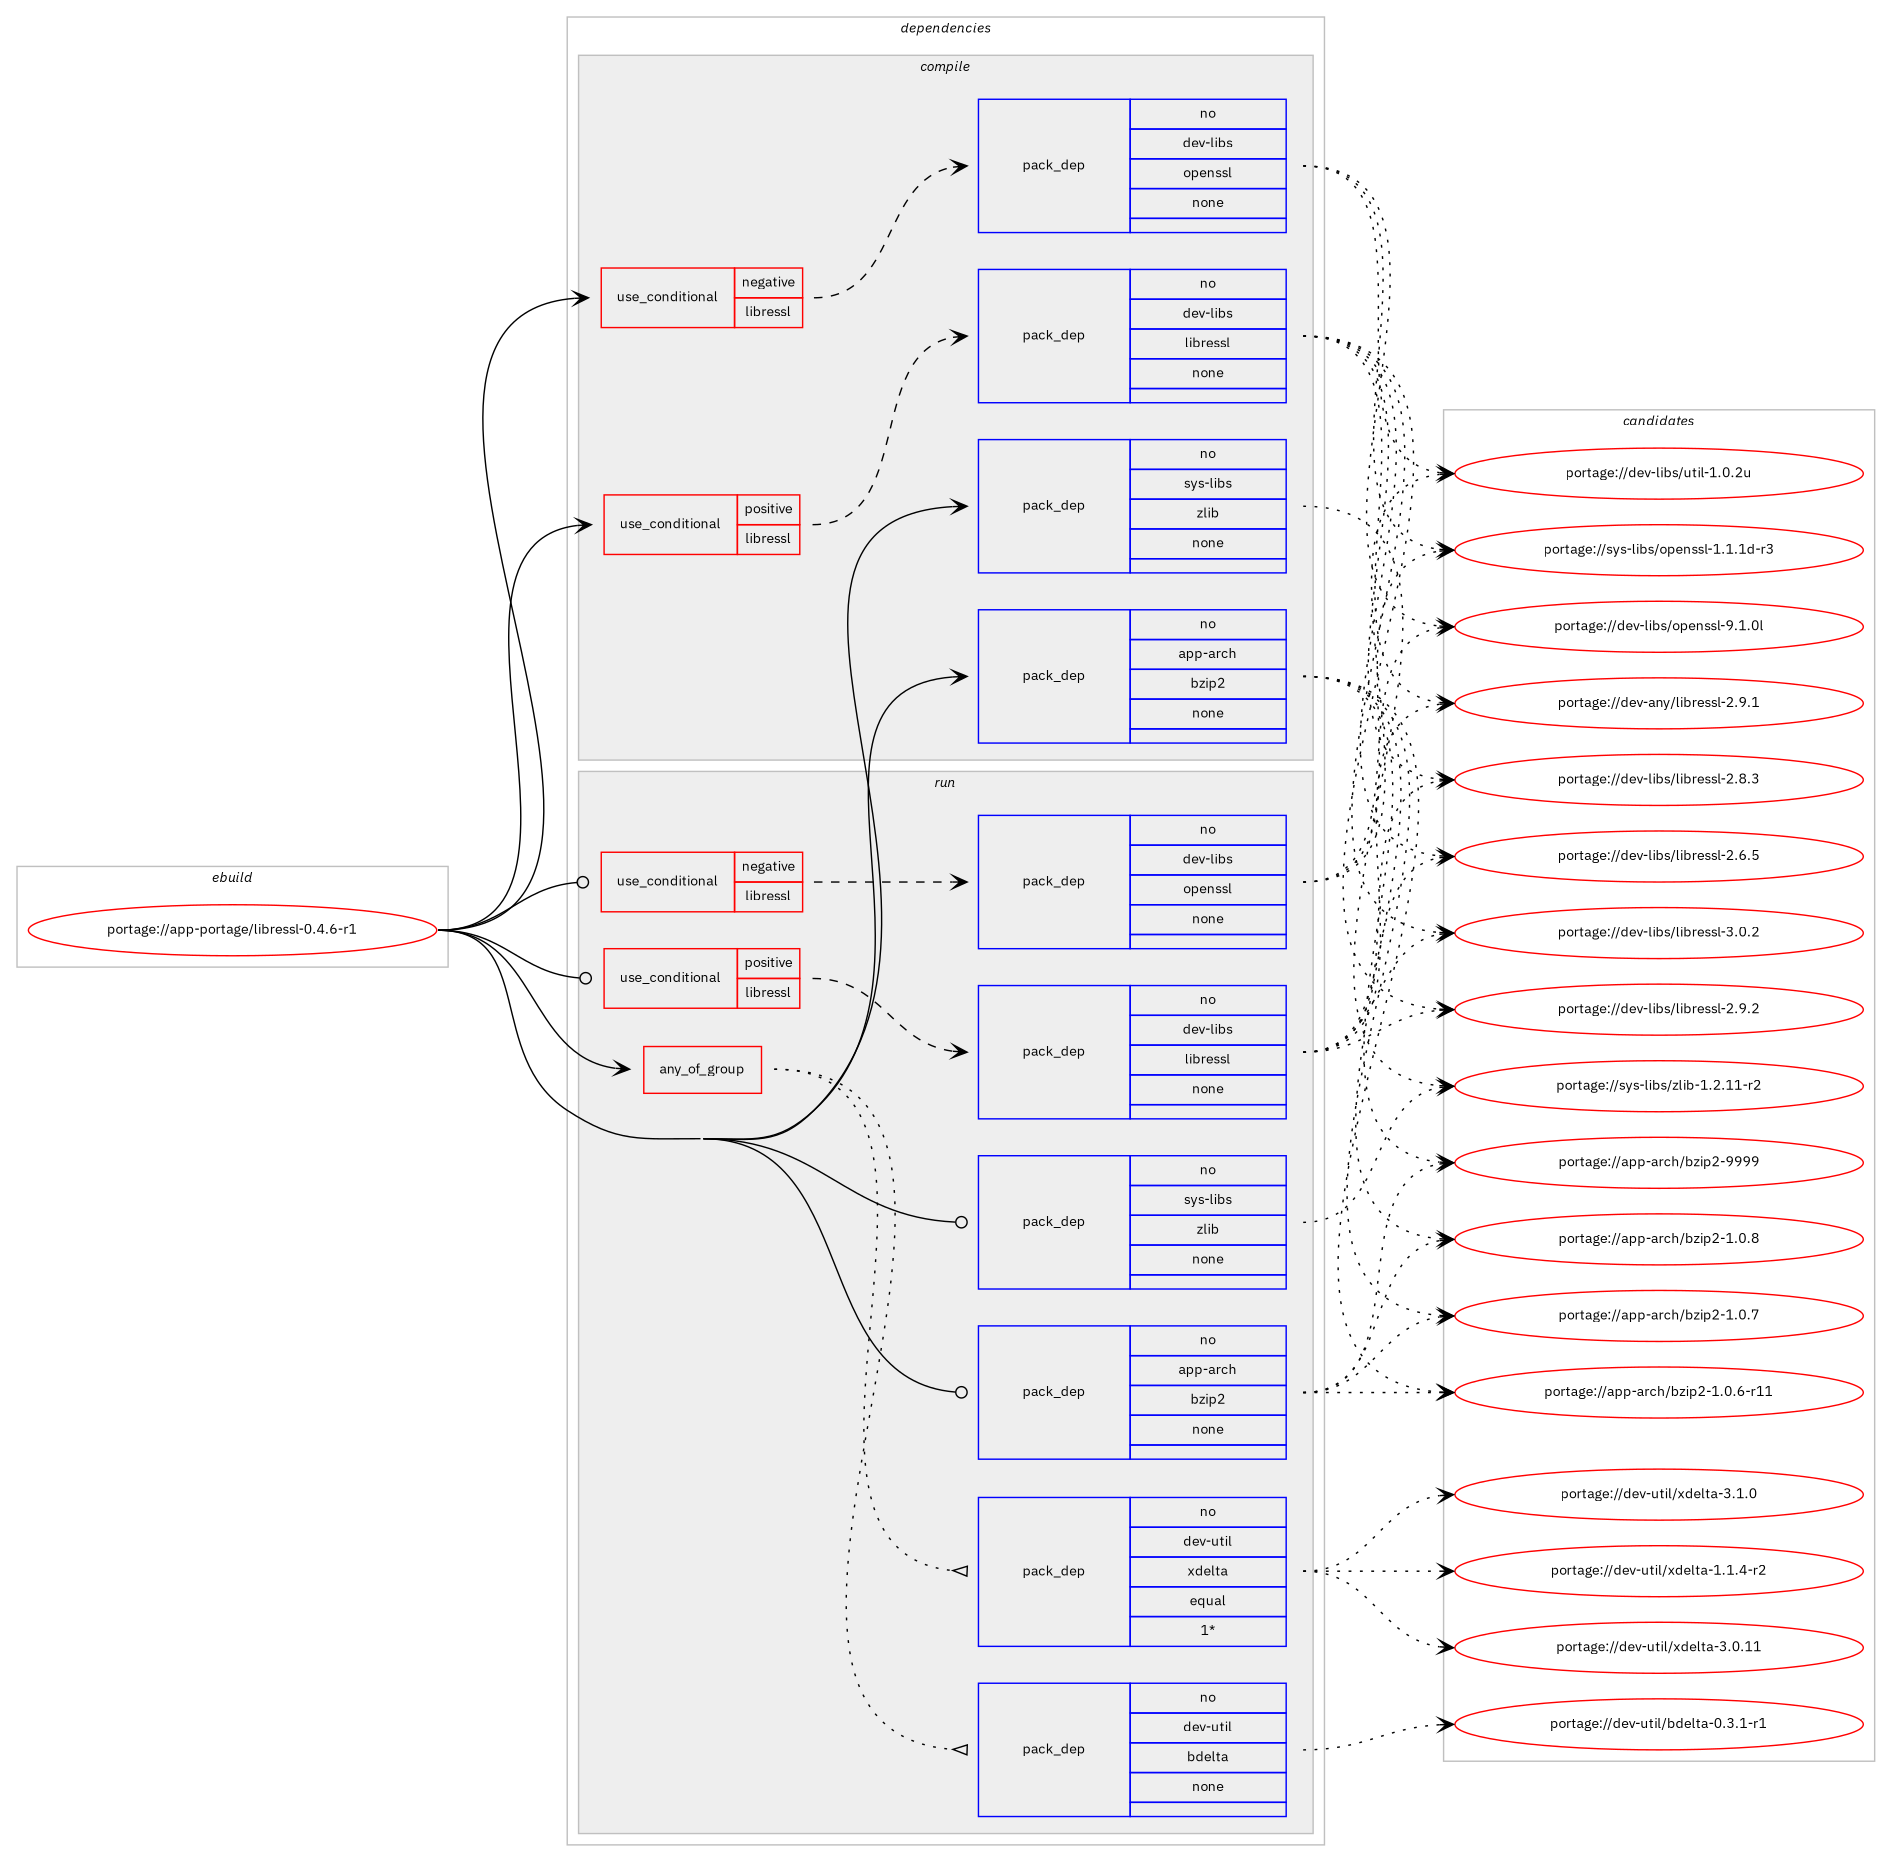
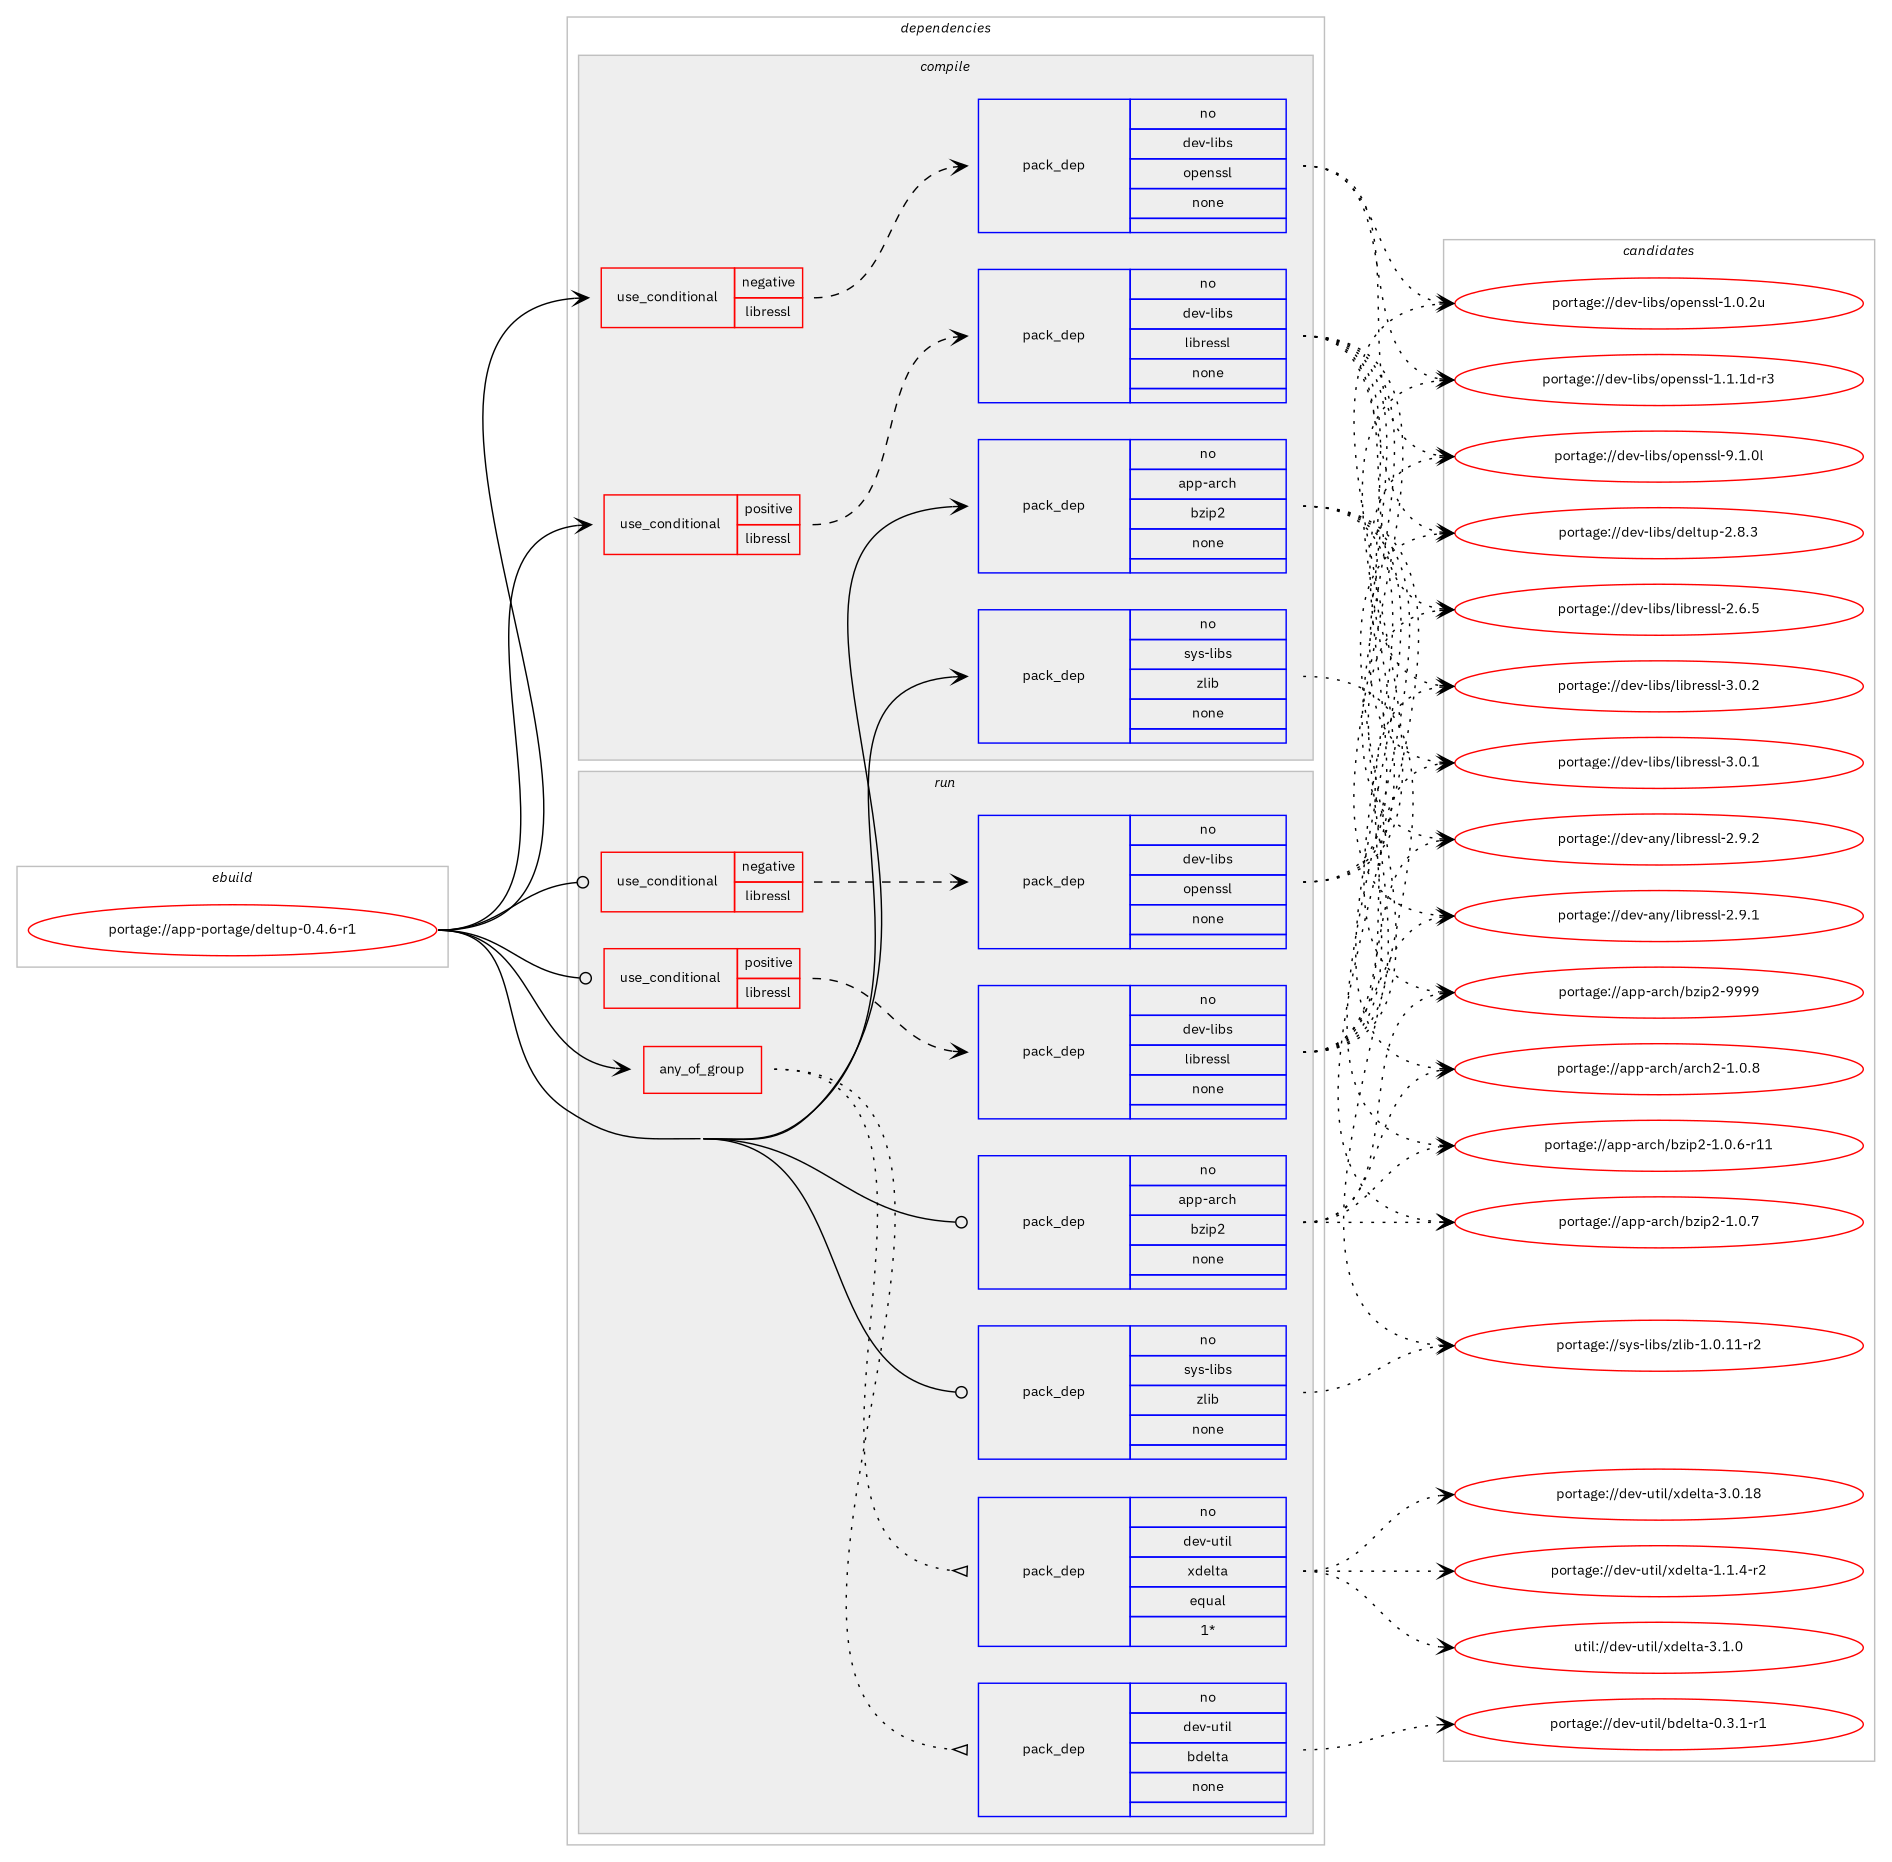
node "portage://dev-libs/util-1.0.2u": label "portage://dev-libs/util-1.0.2u" -> "portage://dev-libs/openssl-1.0.2u"
node "portage://sys-libs/openssl-1.1.1d-r3": label "portage://sys-libs/openssl-1.1.1d-r3" -> "portage://dev-libs/openssl-1.1.1d-r3"
node "portage://dev-libs/libressl-3.0.1": added
node "portage://dev-libs/libressl-2.8.3": label "portage://dev-libs/libressl-2.8.3" -> "portage://dev-libs/deltup-2.8.3"
node "portage://app-portage/libressl-0.4.6-r1": label "portage://app-portage/libressl-0.4.6-r1" -> "portage://app-portage/deltup-0.4.6-r1"
node "portage://dev-libs/libressl-2.9.2": label "portage://dev-libs/libressl-2.9.2" -> "portage://dev-any/libressl-2.9.2"
node "portage://sys-libs/zlib-1.2.11-r2": label "portage://sys-libs/zlib-1.2.11-r2" -> "portage://sys-libs/zlib-1.0.11-r2"
node "portage://app-arch/bzip2-1.0.8": label "portage://app-arch/bzip2-1.0.8" -> "portage://app-arch/arch2-1.0.8"
node "portage://dev-util/xdelta-3.1.0": label "portage://dev-util/xdelta-3.1.0" -> "util://dev-util/xdelta-3.1.0"
node "portage://dev-util/xdelta-3.0.11": label "portage://dev-util/xdelta-3.0.11" -> "portage://dev-util/xdelta-3.0.18"
